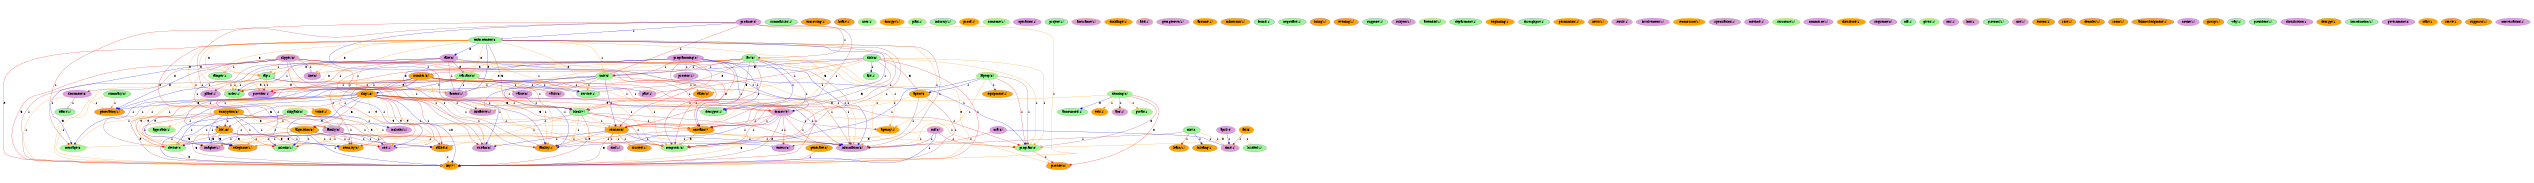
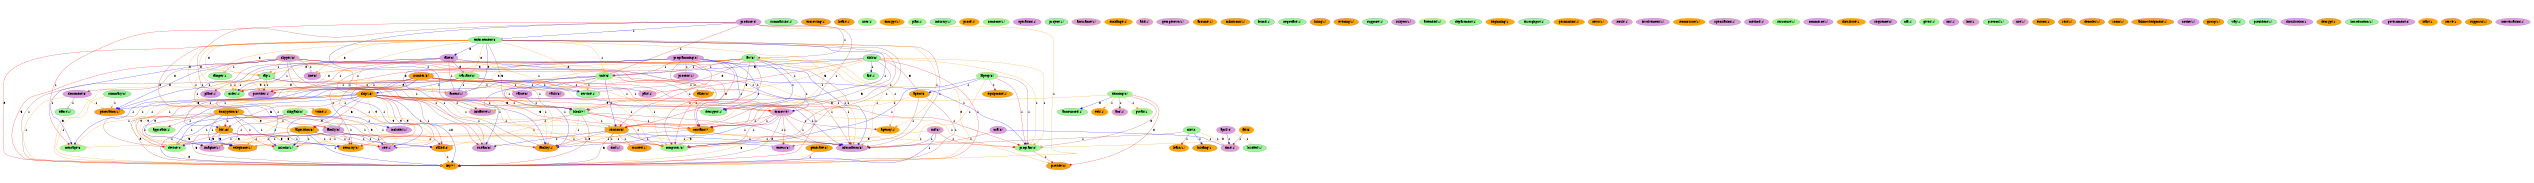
edge "encryption(3)" -> "approach(1)": color darkorange -> brown
